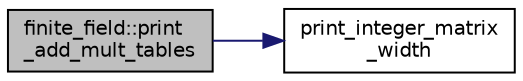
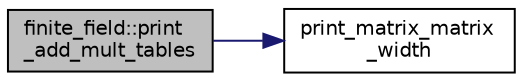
node "print_integer_matrix _width": label "print_integer_matrix _width" -> "print_matrix_matrix _width"
